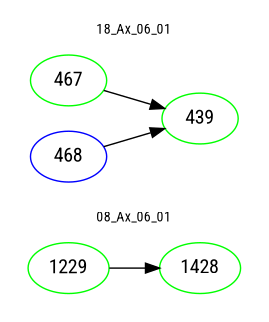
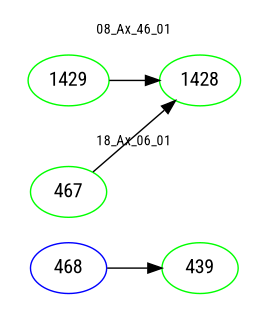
edge "467" -> "439": now "467" -> "1428"
cluster "08_Ax_06_01": label "08_Ax_06_01" -> "08_Ax_46_01"
node "1229": label "1229" -> "1429"
